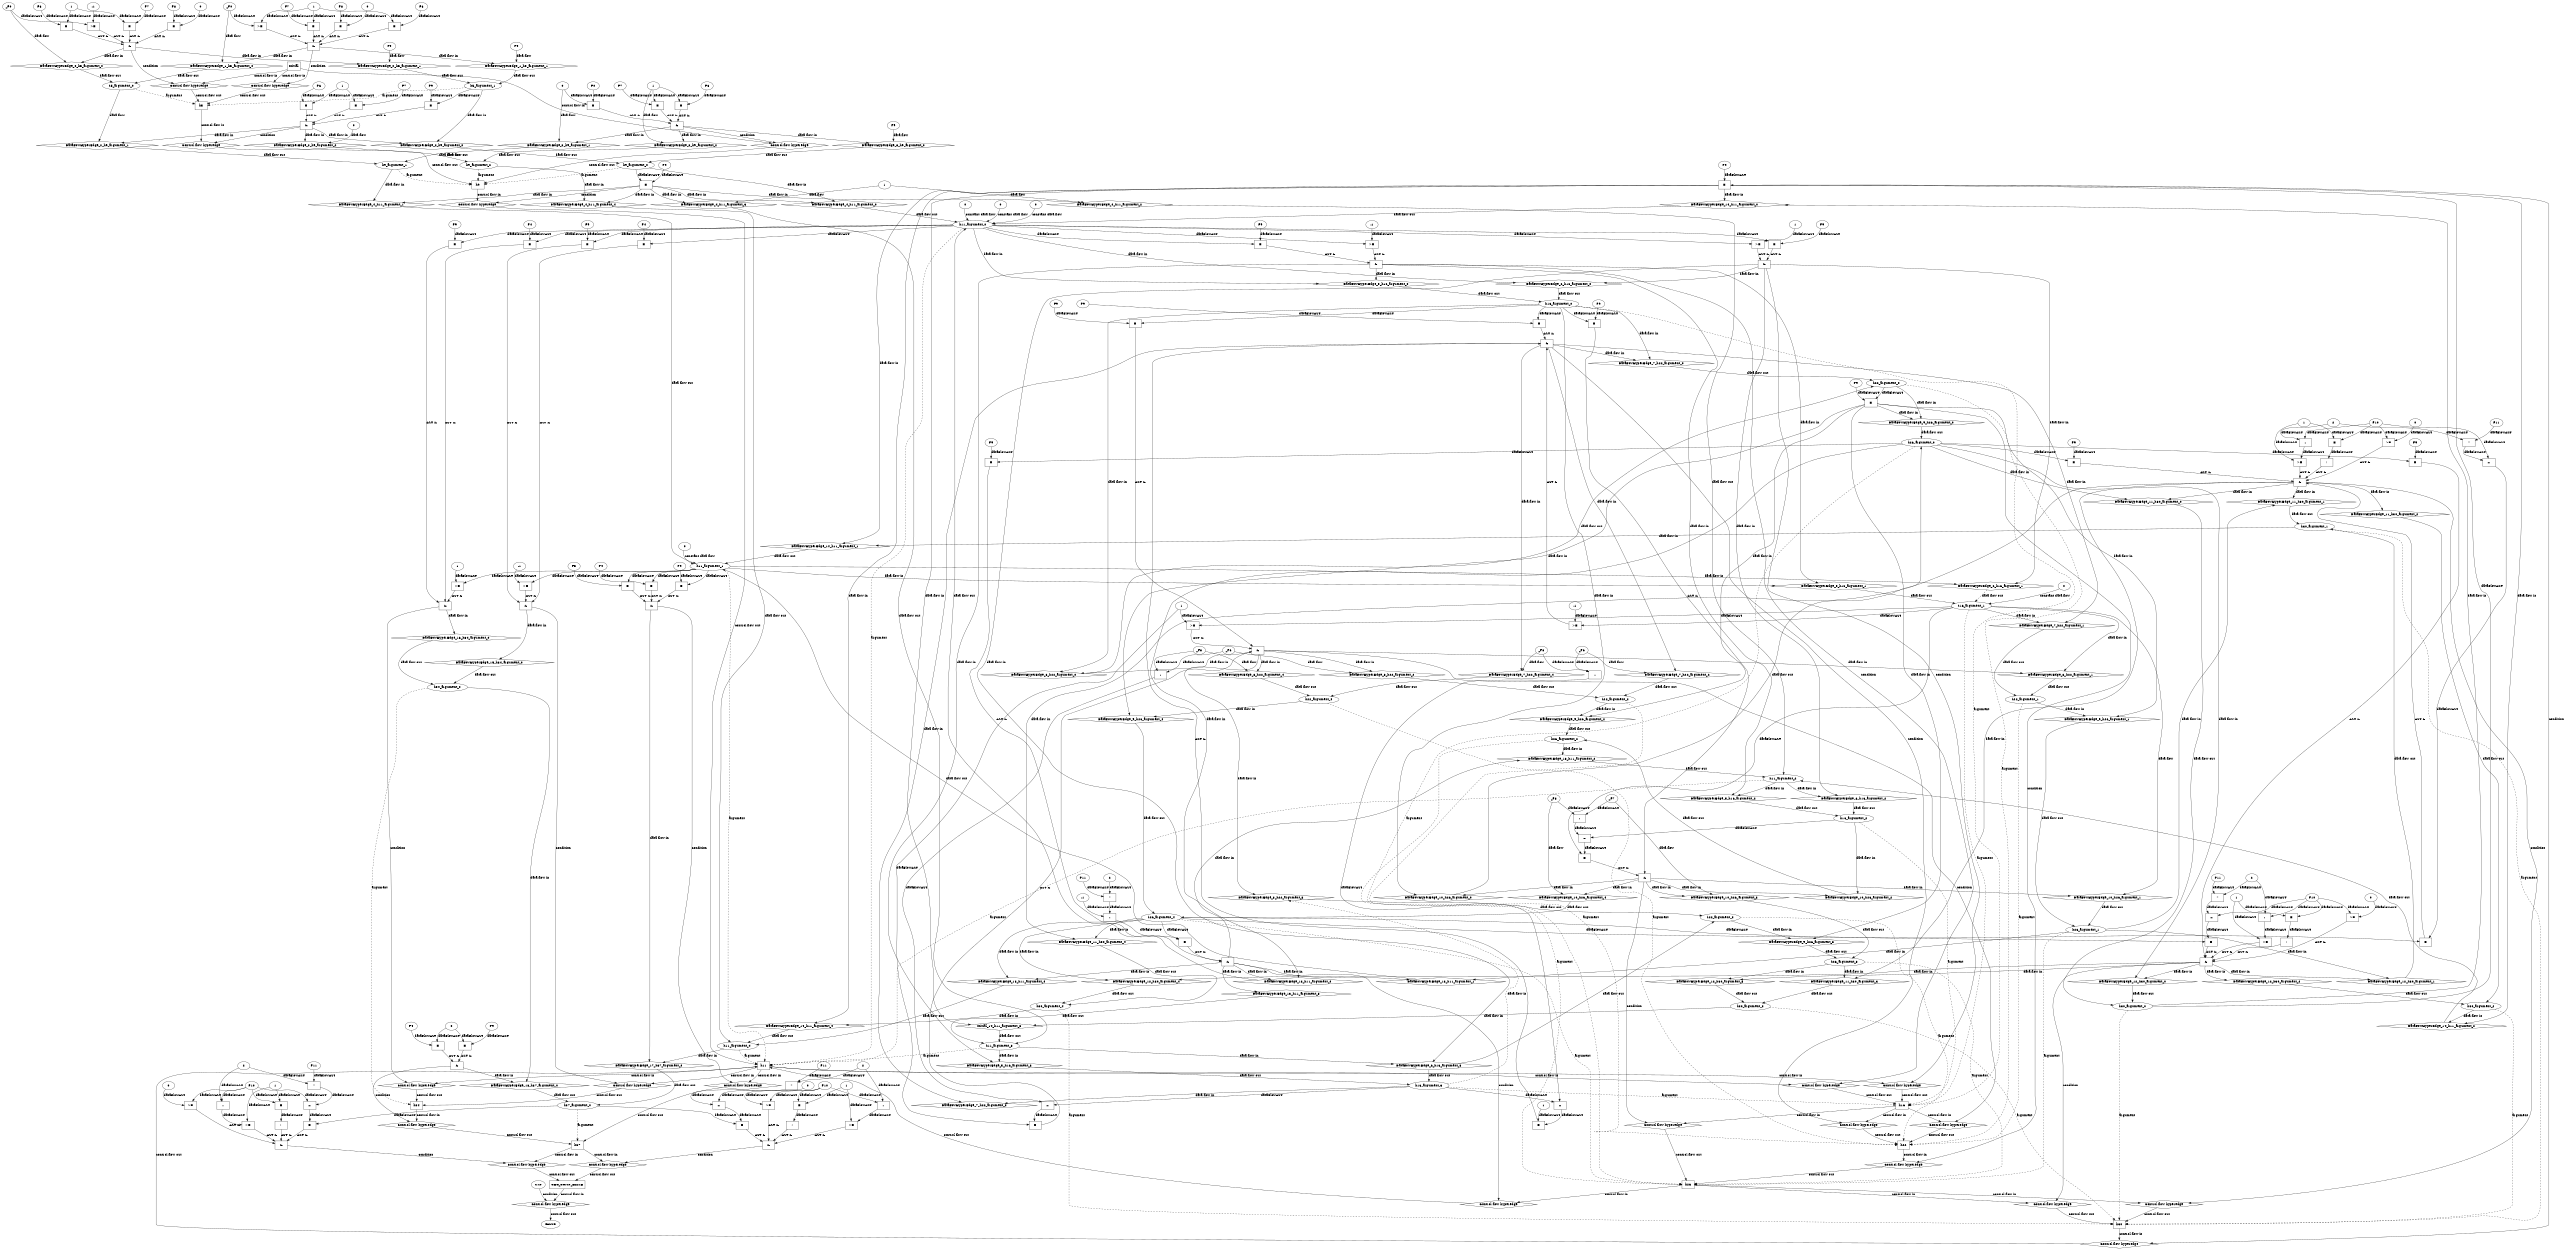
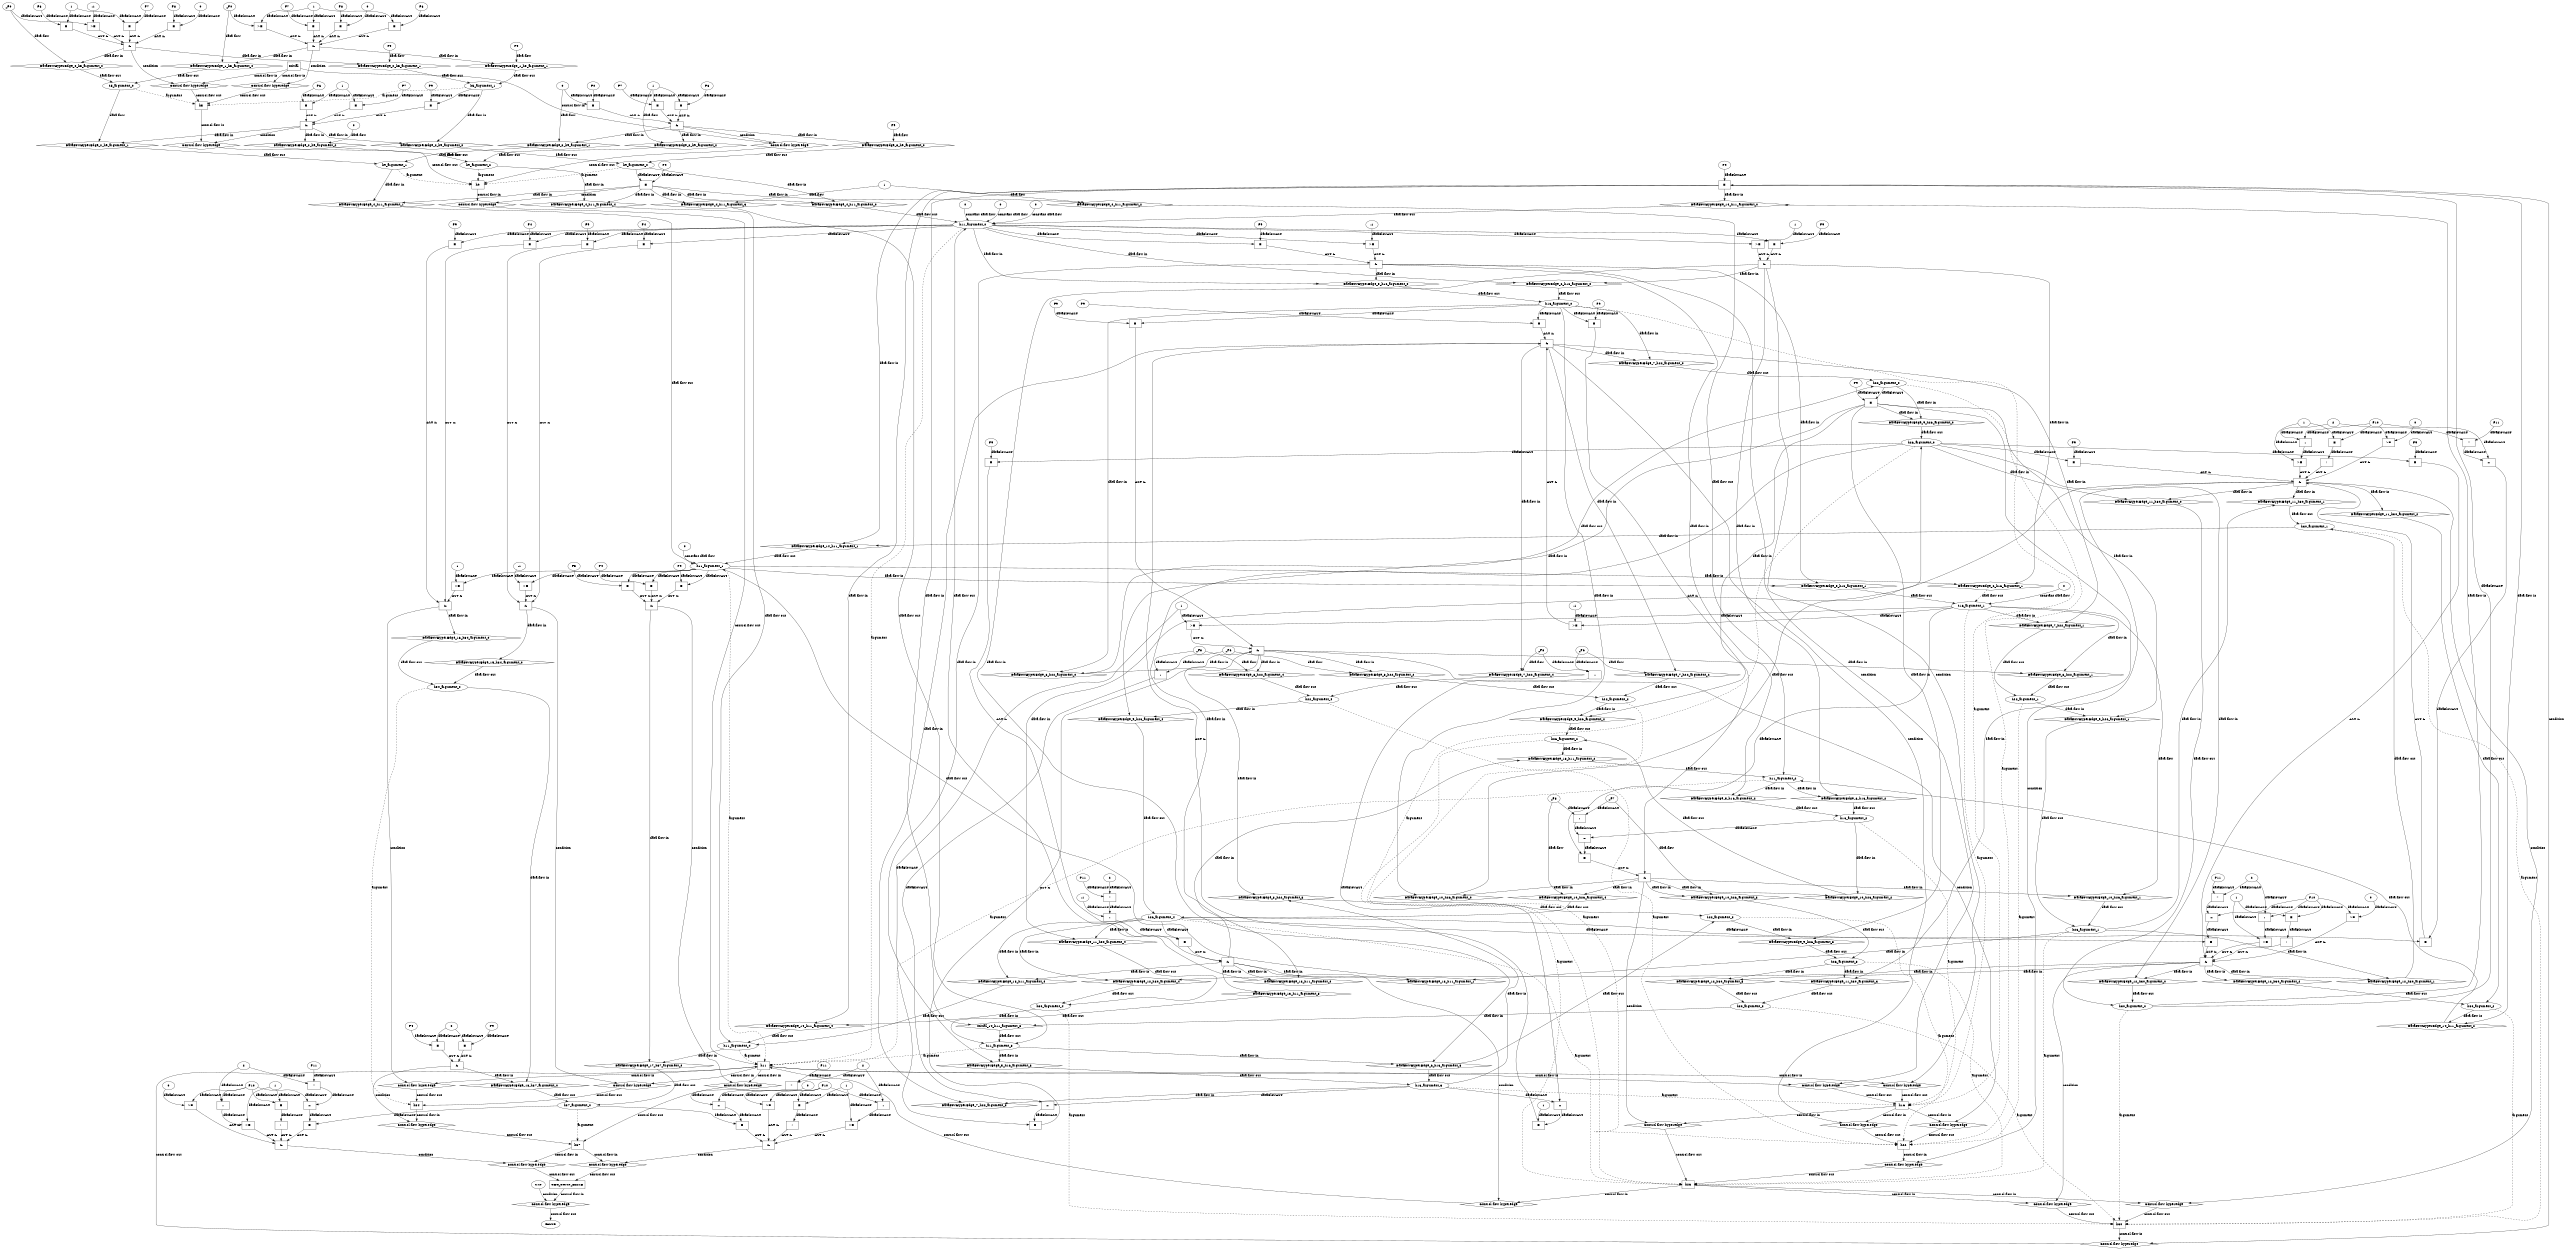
edge "h16_argument_3" -> "DataFowHyperEdge_8_h22_argument_3": style dashed -> solid
